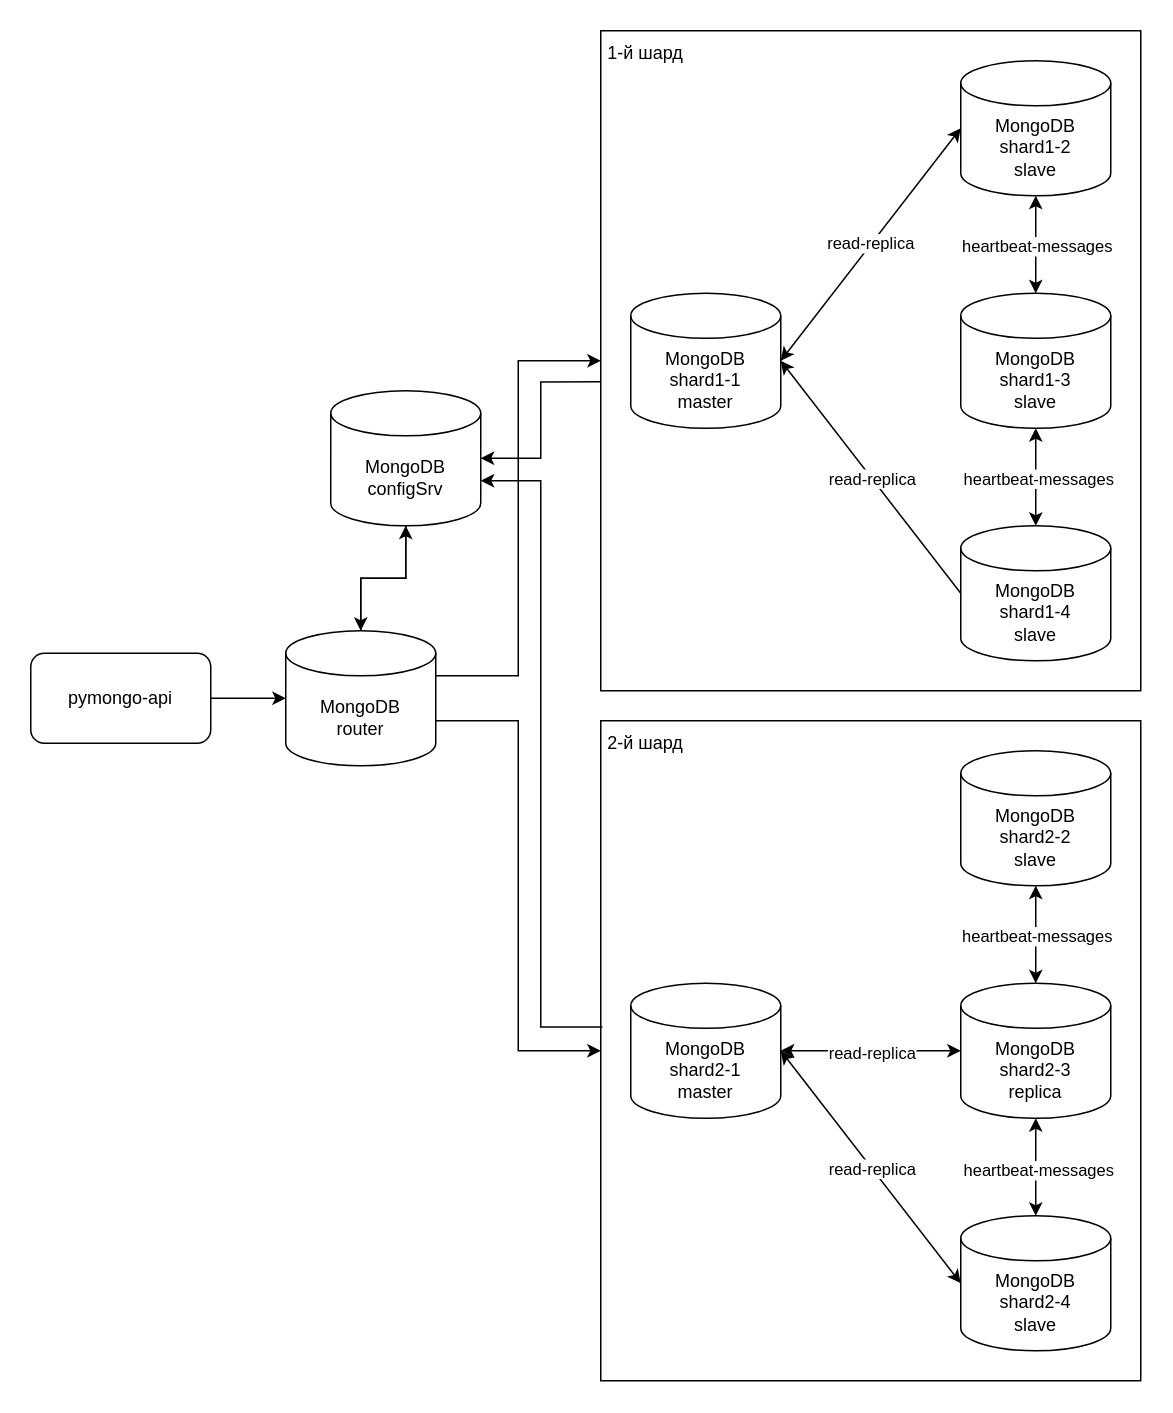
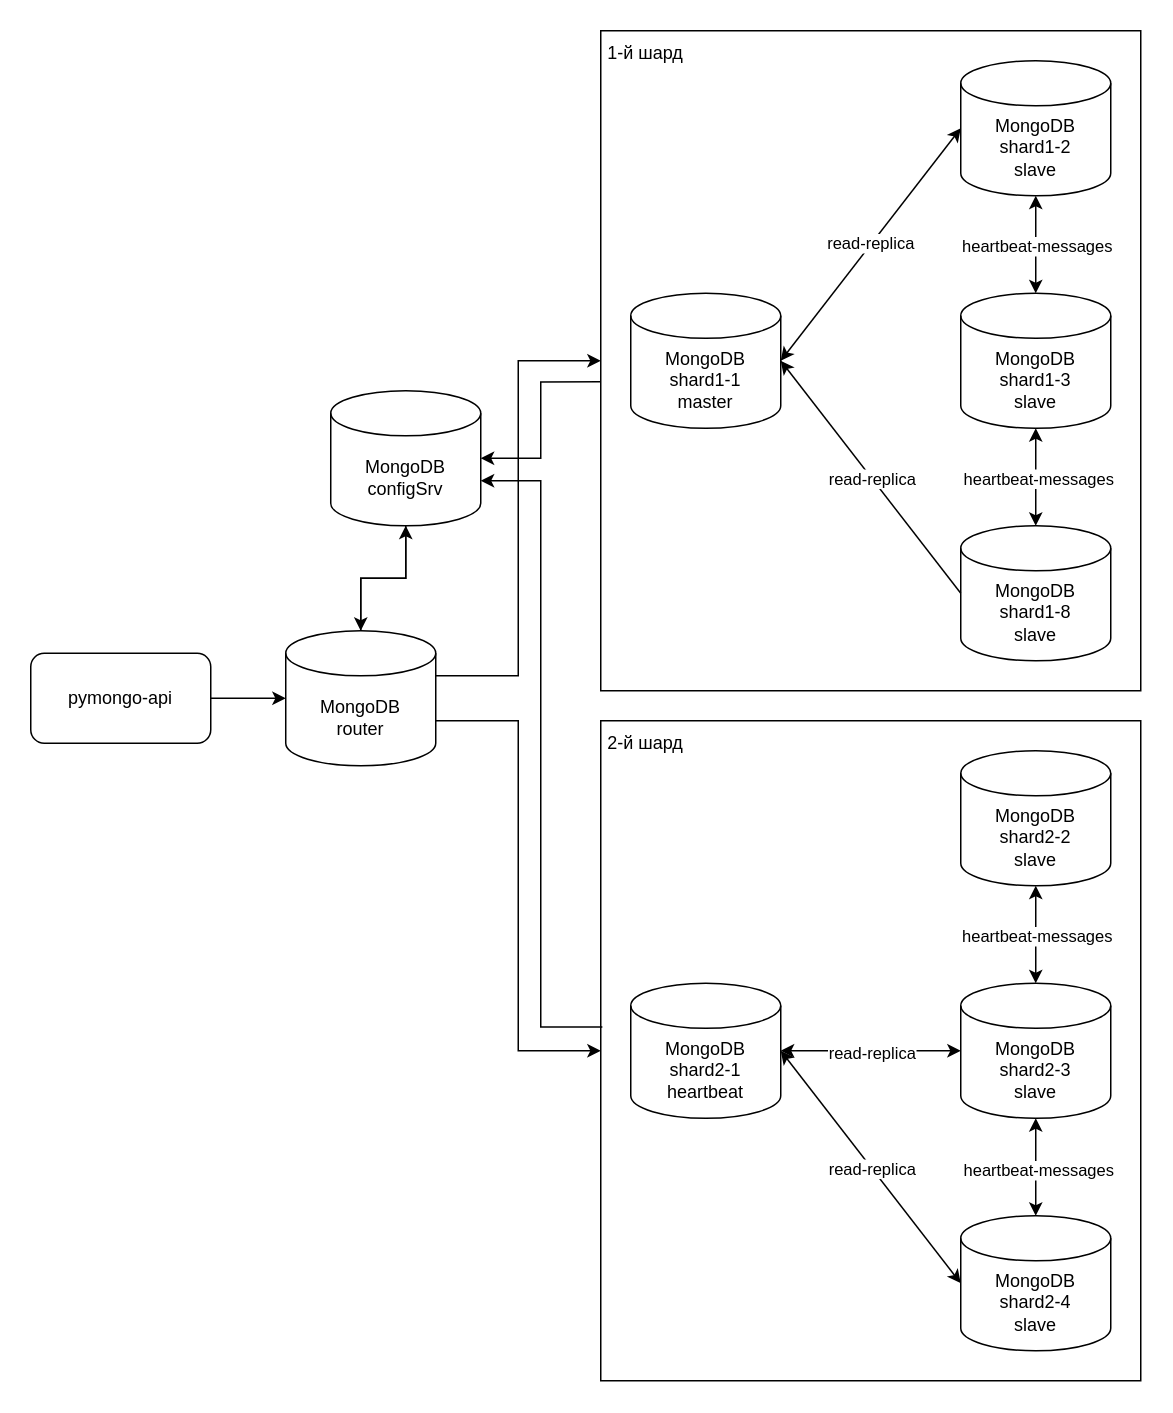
node "MongoDB shard1-4 slave": label "MongoDB shard1-4 slave" -> "MongoDB shard1-8 slave"
node "MongoDB shard2-1 master": label "MongoDB shard2-1 master" -> "MongoDB shard2-1 heartbeat"
node "MongoDB shard2-3 replica": label "MongoDB shard2-3 replica" -> "MongoDB shard2-3 slave"
